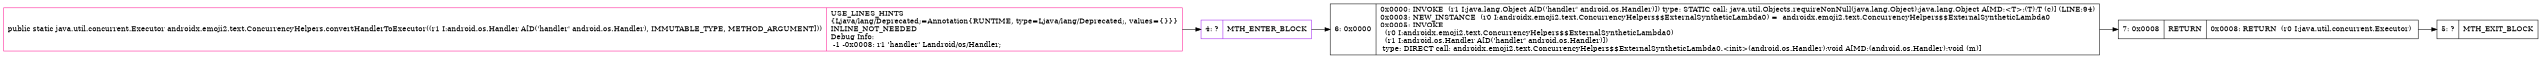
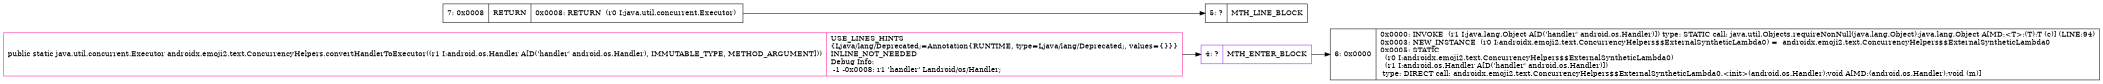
node "6: 0x0000": text "0x0005: INVOKE" -> "0x0005: STATIC"
edge "6: 0x0000" -> "7: 0x0008": removed
node "5: ?": text "MTH_EXIT_BLOCK" -> "MTH_LINE_BLOCK"
